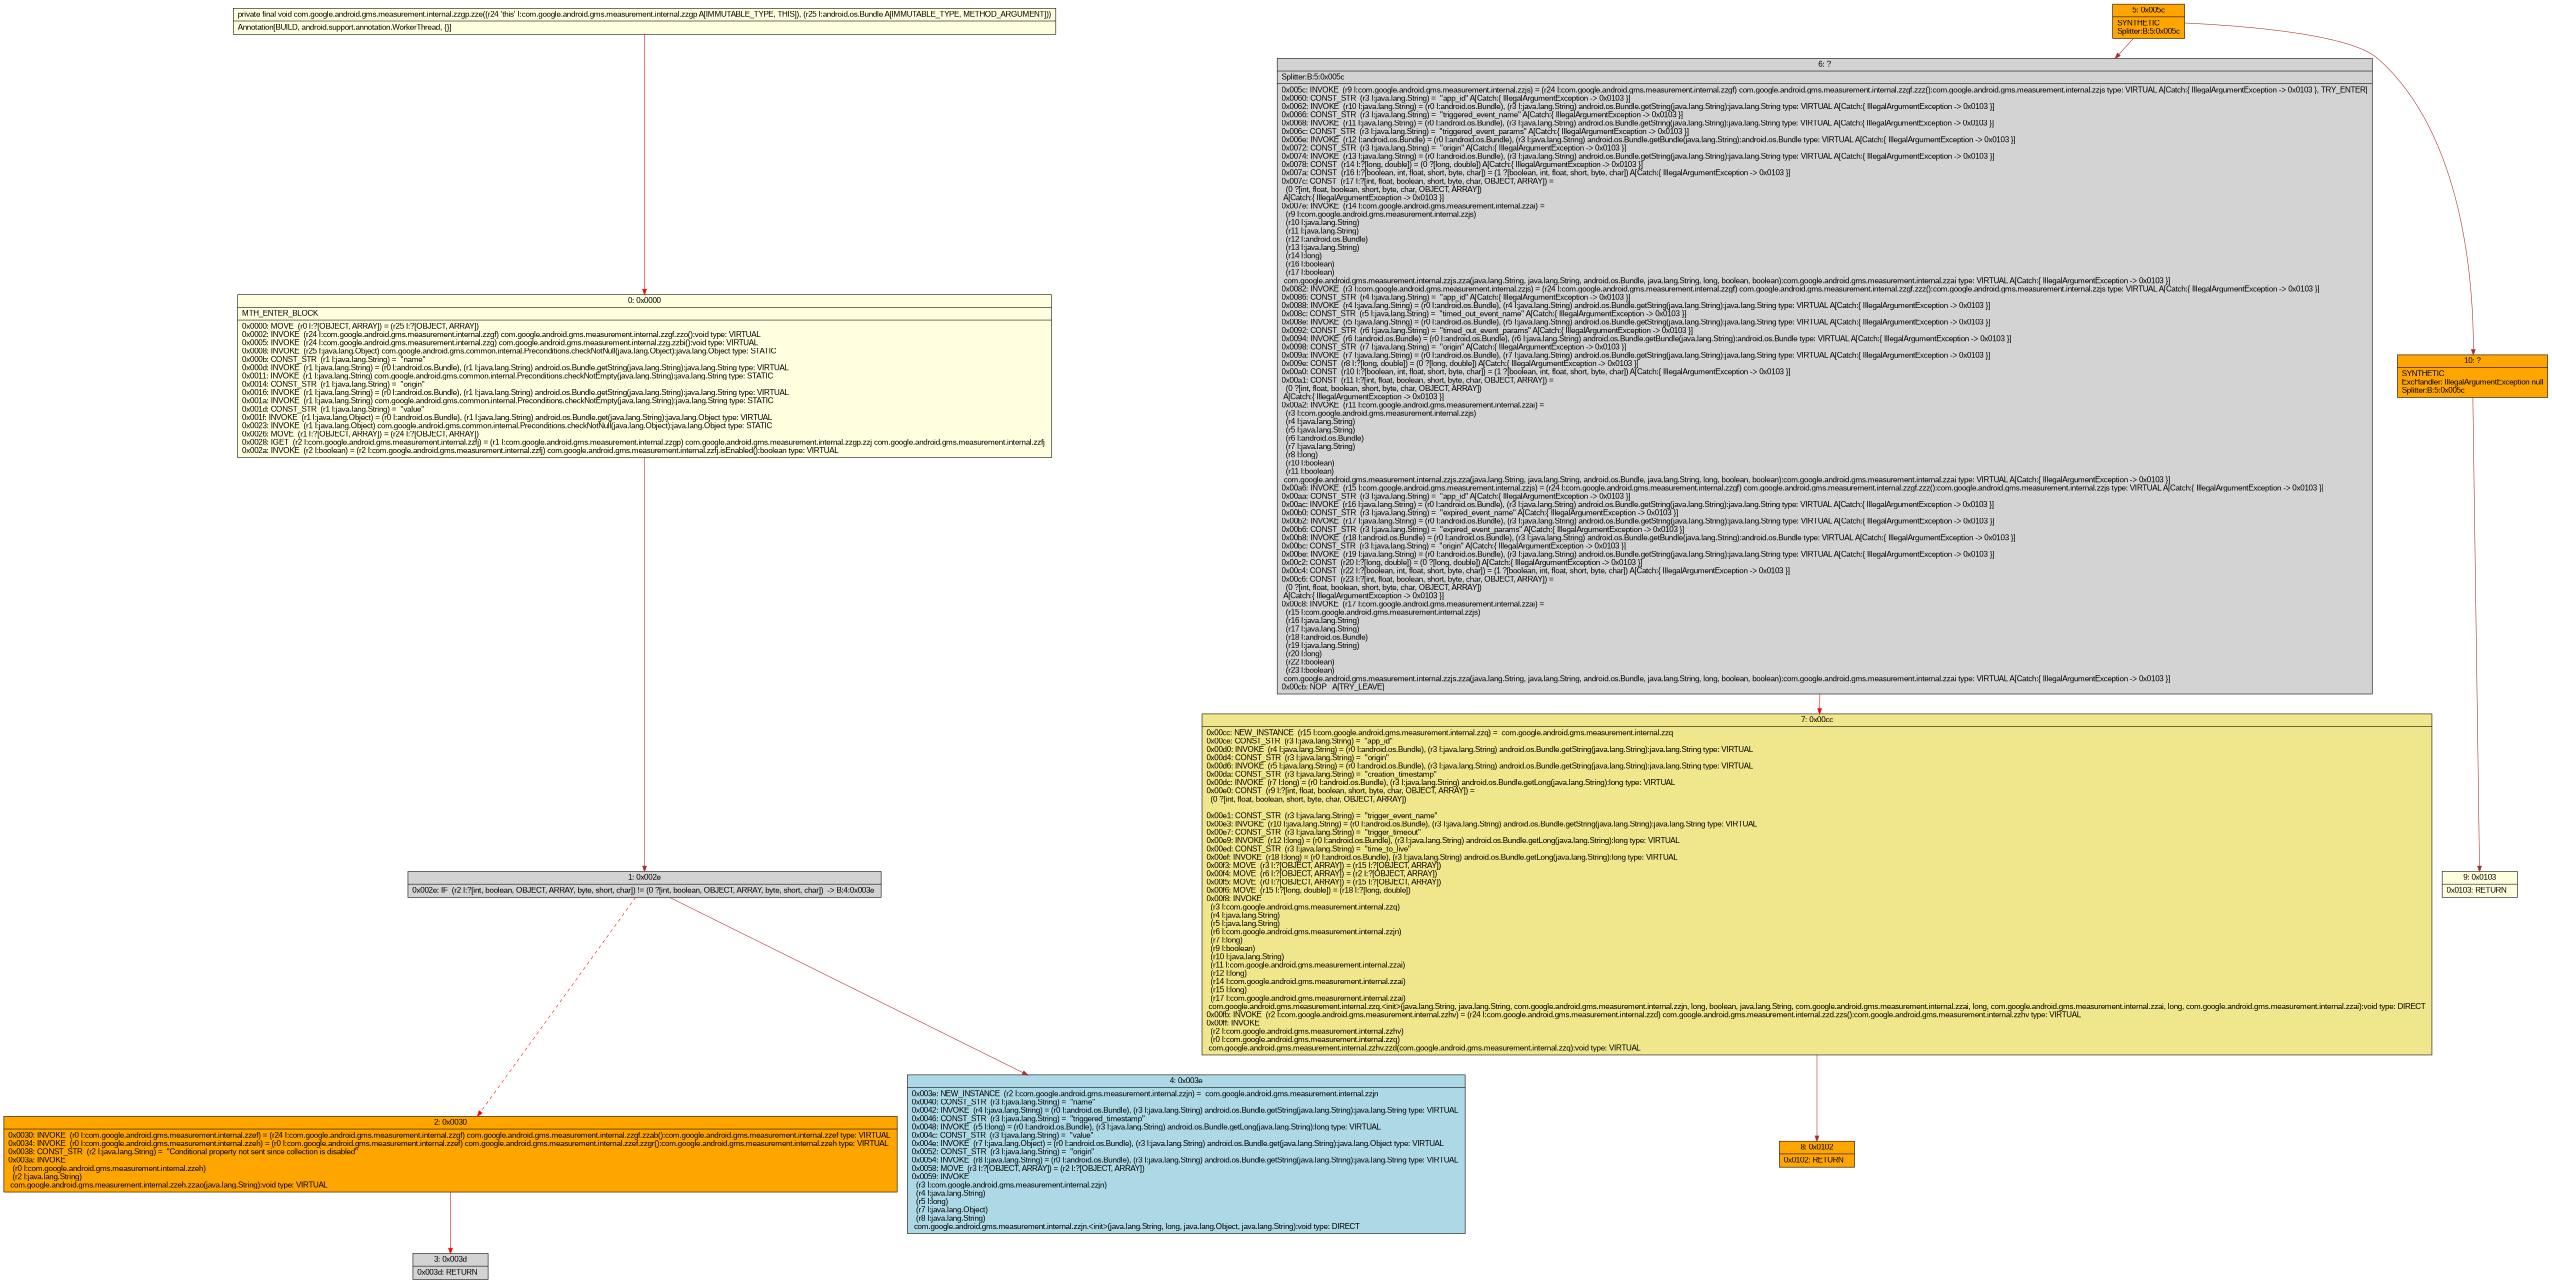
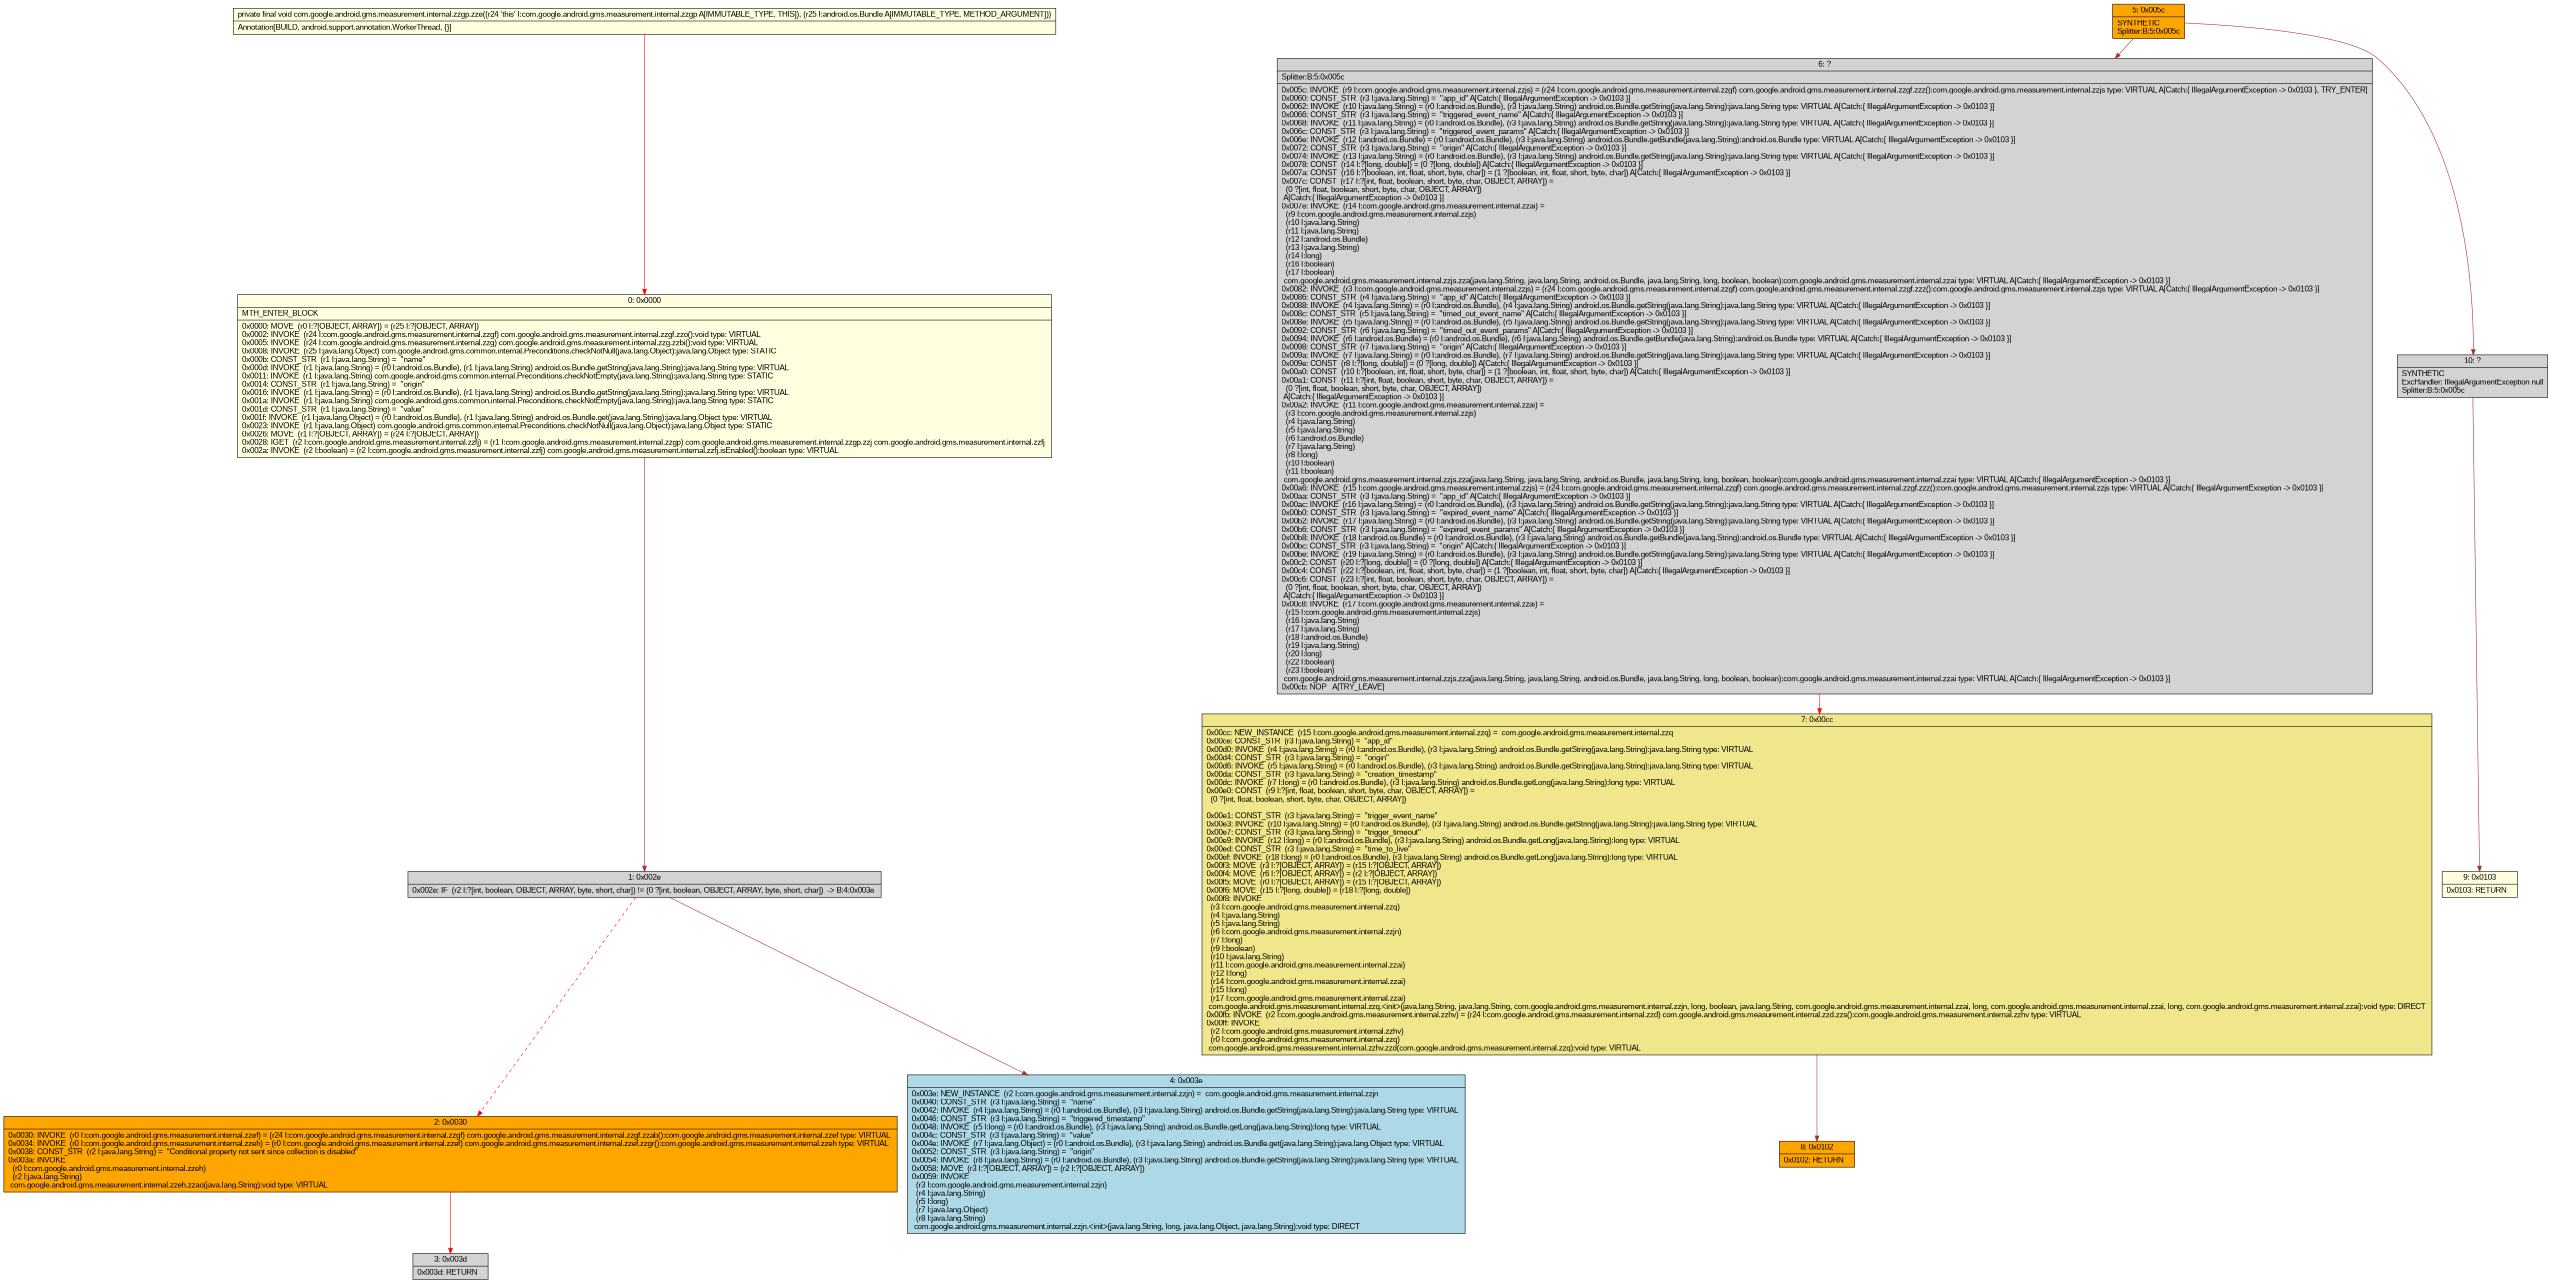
node "10: ?": fillcolor orange -> lightgrey
